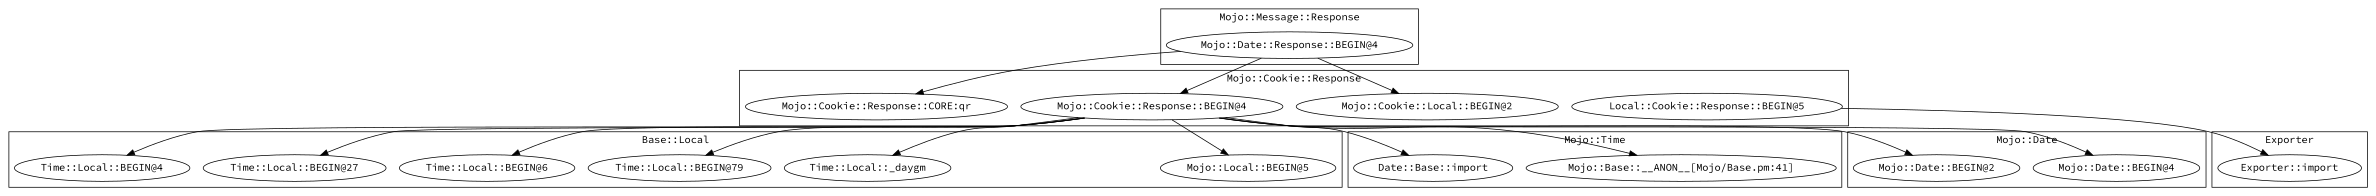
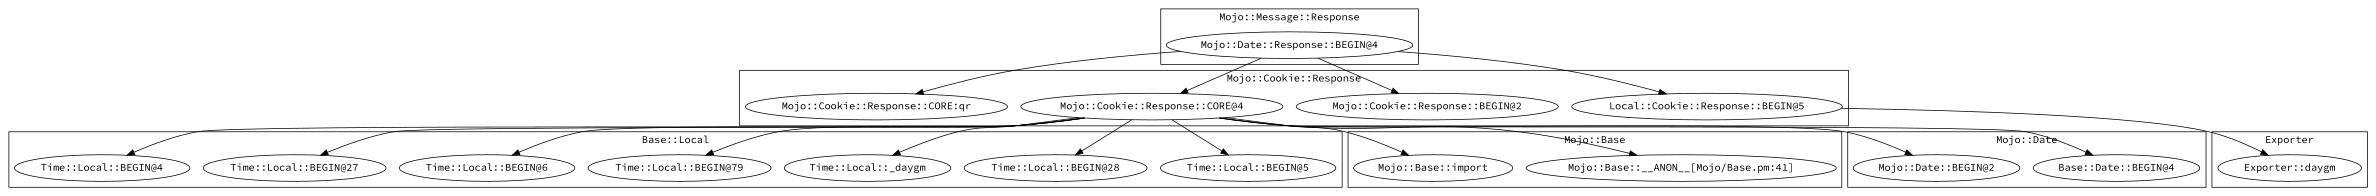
edge "Mojo::Date::Response::BEGIN@4" -> "Local::Cookie::Response::BEGIN@5": added
node "Mojo::Cookie::Response::BEGIN@4": label "Mojo::Cookie::Response::BEGIN@4" -> "Mojo::Cookie::Response::CORE@4"
node "Mojo::Cookie::Local::BEGIN@2": label "Mojo::Cookie::Local::BEGIN@2" -> "Mojo::Cookie::Response::BEGIN@2"
cluster "Mojo::Time": label "Mojo::Time" -> "Mojo::Base"
node "Time::Local::BEGIN@28": added
node "Mojo::Local::BEGIN@5": label "Mojo::Local::BEGIN@5" -> "Time::Local::BEGIN@5"
node "Date::Base::import": label "Date::Base::import" -> "Mojo::Base::import"
node "Mojo::Date::BEGIN@4": label "Mojo::Date::BEGIN@4" -> "Base::Date::BEGIN@4"
node "Exporter::import": label "Exporter::import" -> "Exporter::daygm"
